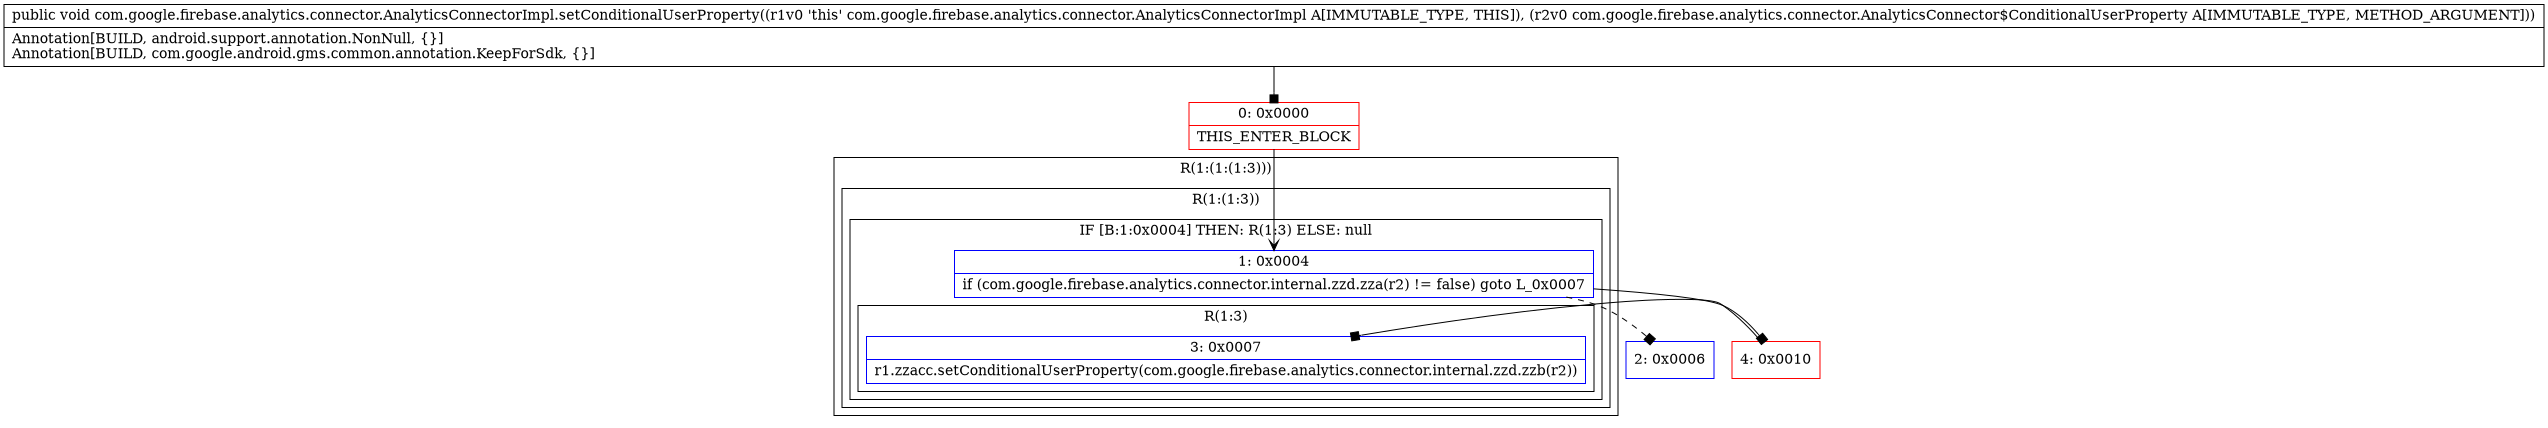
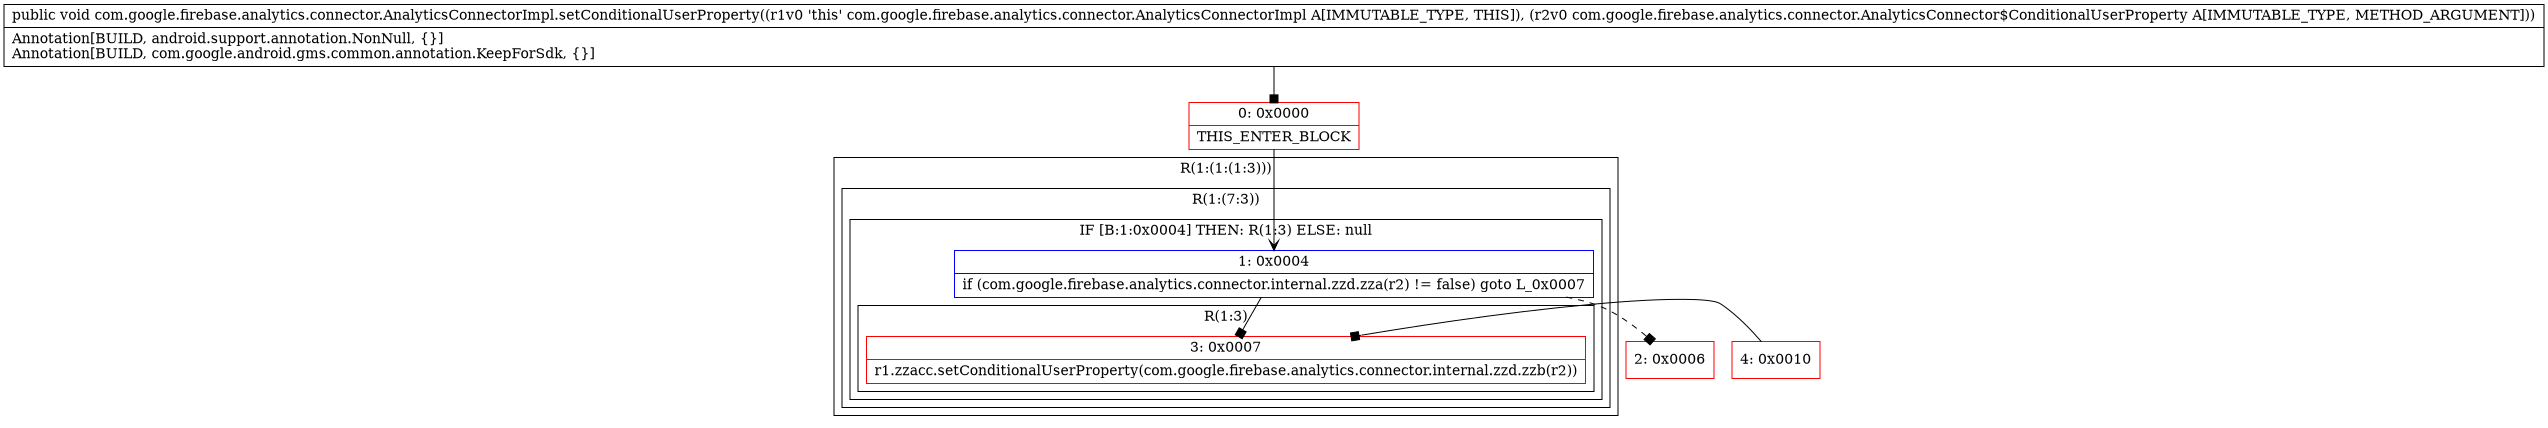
cluster "R(1:(1:3))": label "R(1:(1:3))" -> "R(1:(7:3))"
edge "1: 0x0004" -> "4: 0x0010": now "1: 0x0004" -> "3: 0x0007"
node "3: 0x0007": color blue -> red
node "2: 0x0006": color blue -> red
